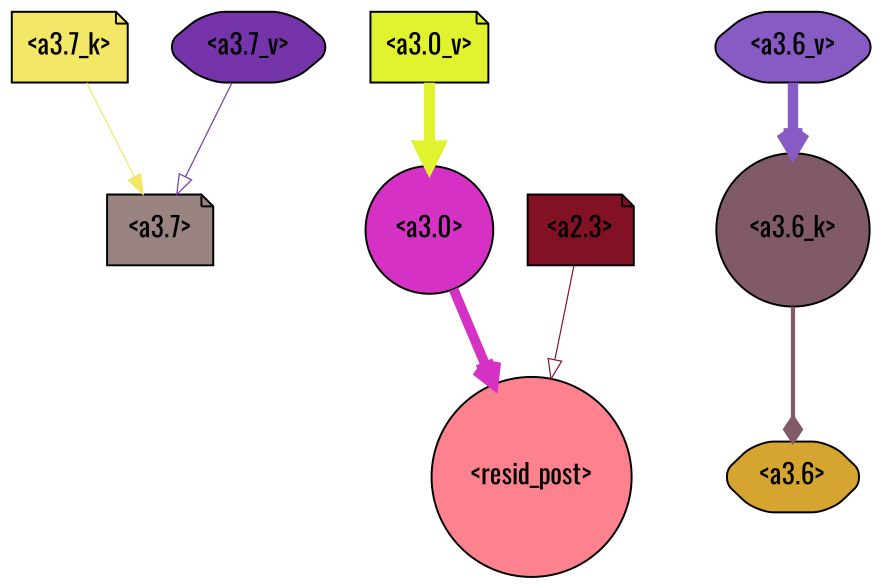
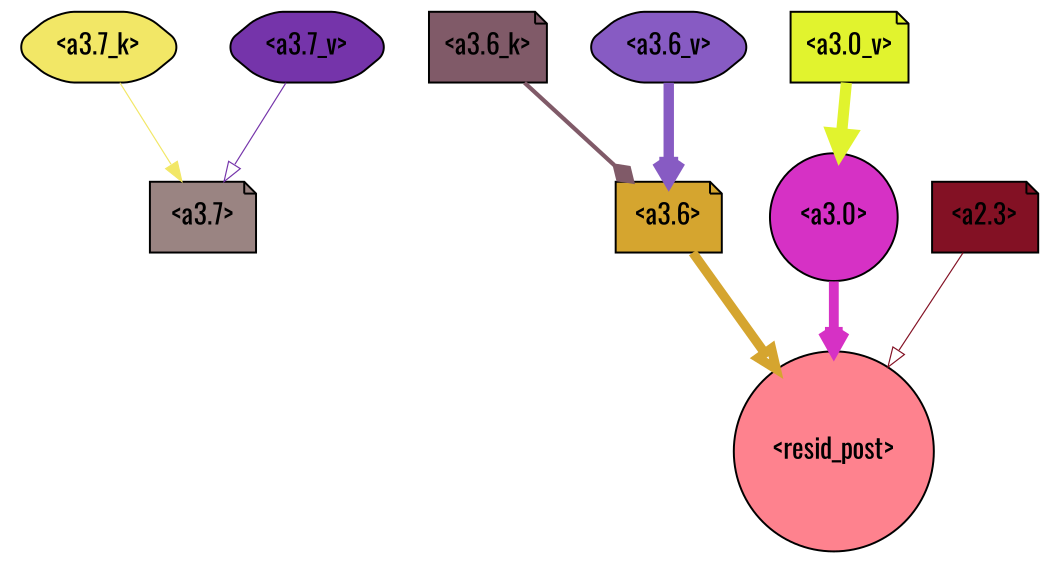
node "<a3.7_k>": shape note -> hexagon
edge "<a3.6_v>" -> "<a3.6_k>": now "<a3.6_v>" -> "<a3.6>"
node "<a3.6_k>": shape circle -> note
edge "<a3.6>" -> "<resid_post>": added
node "<a3.6>": shape hexagon -> note
